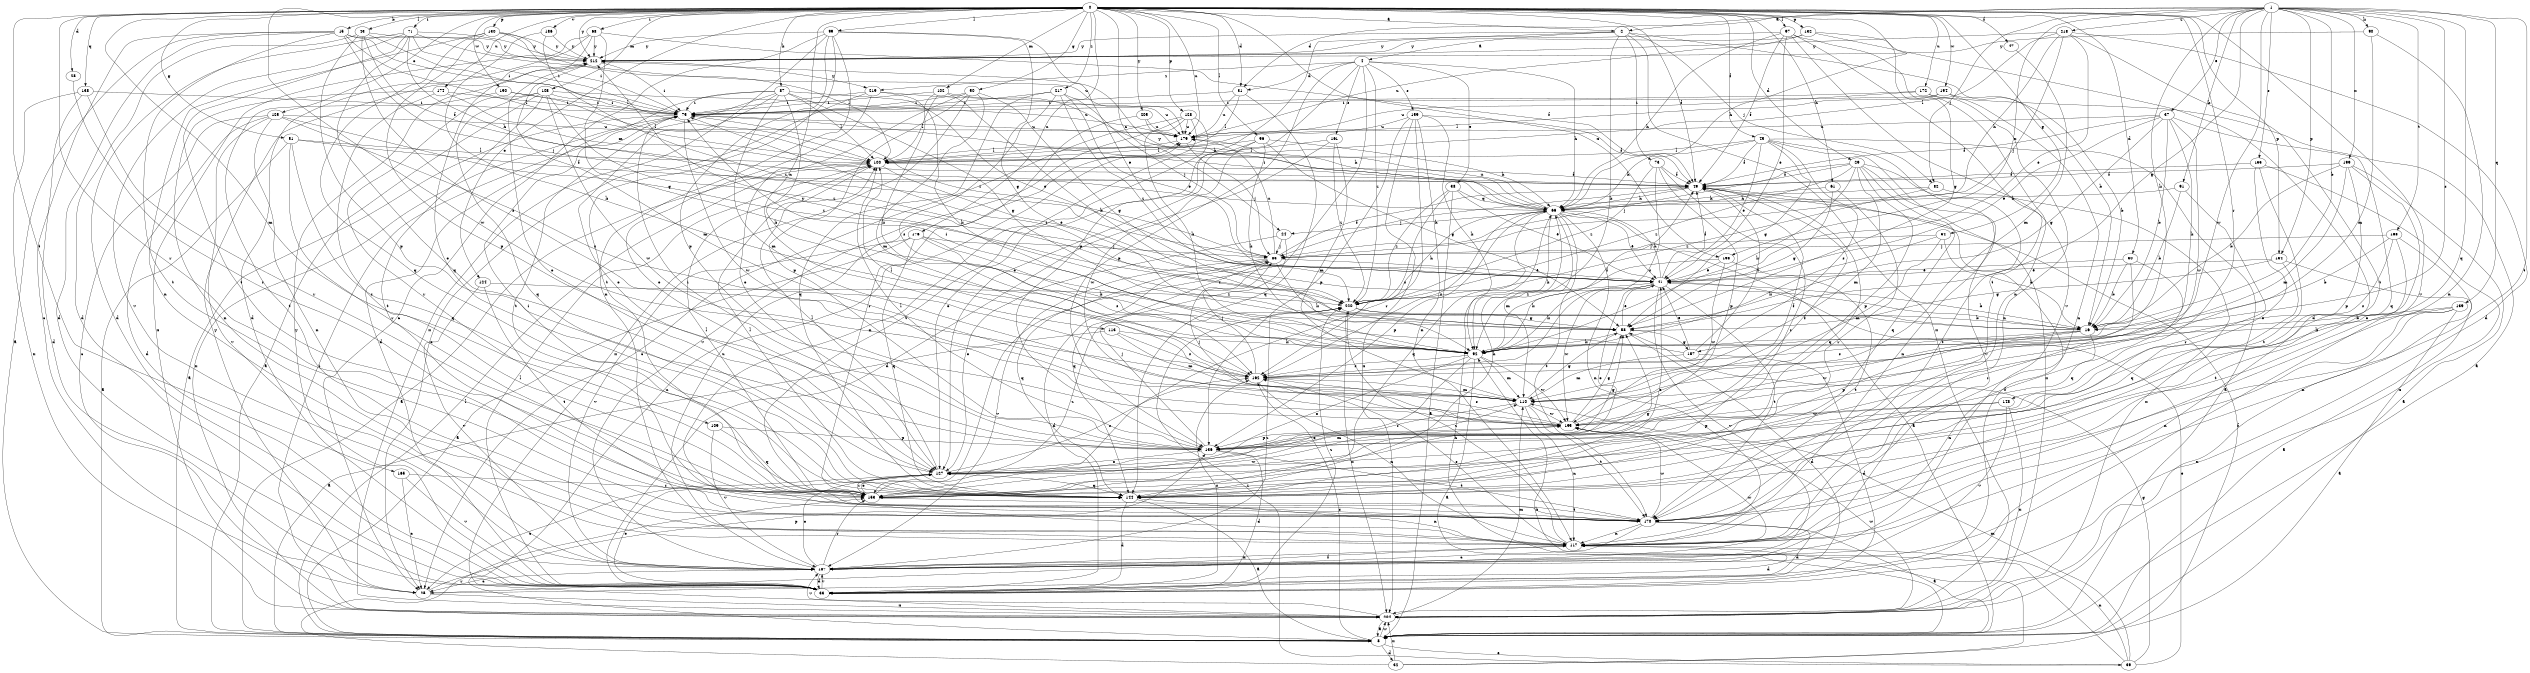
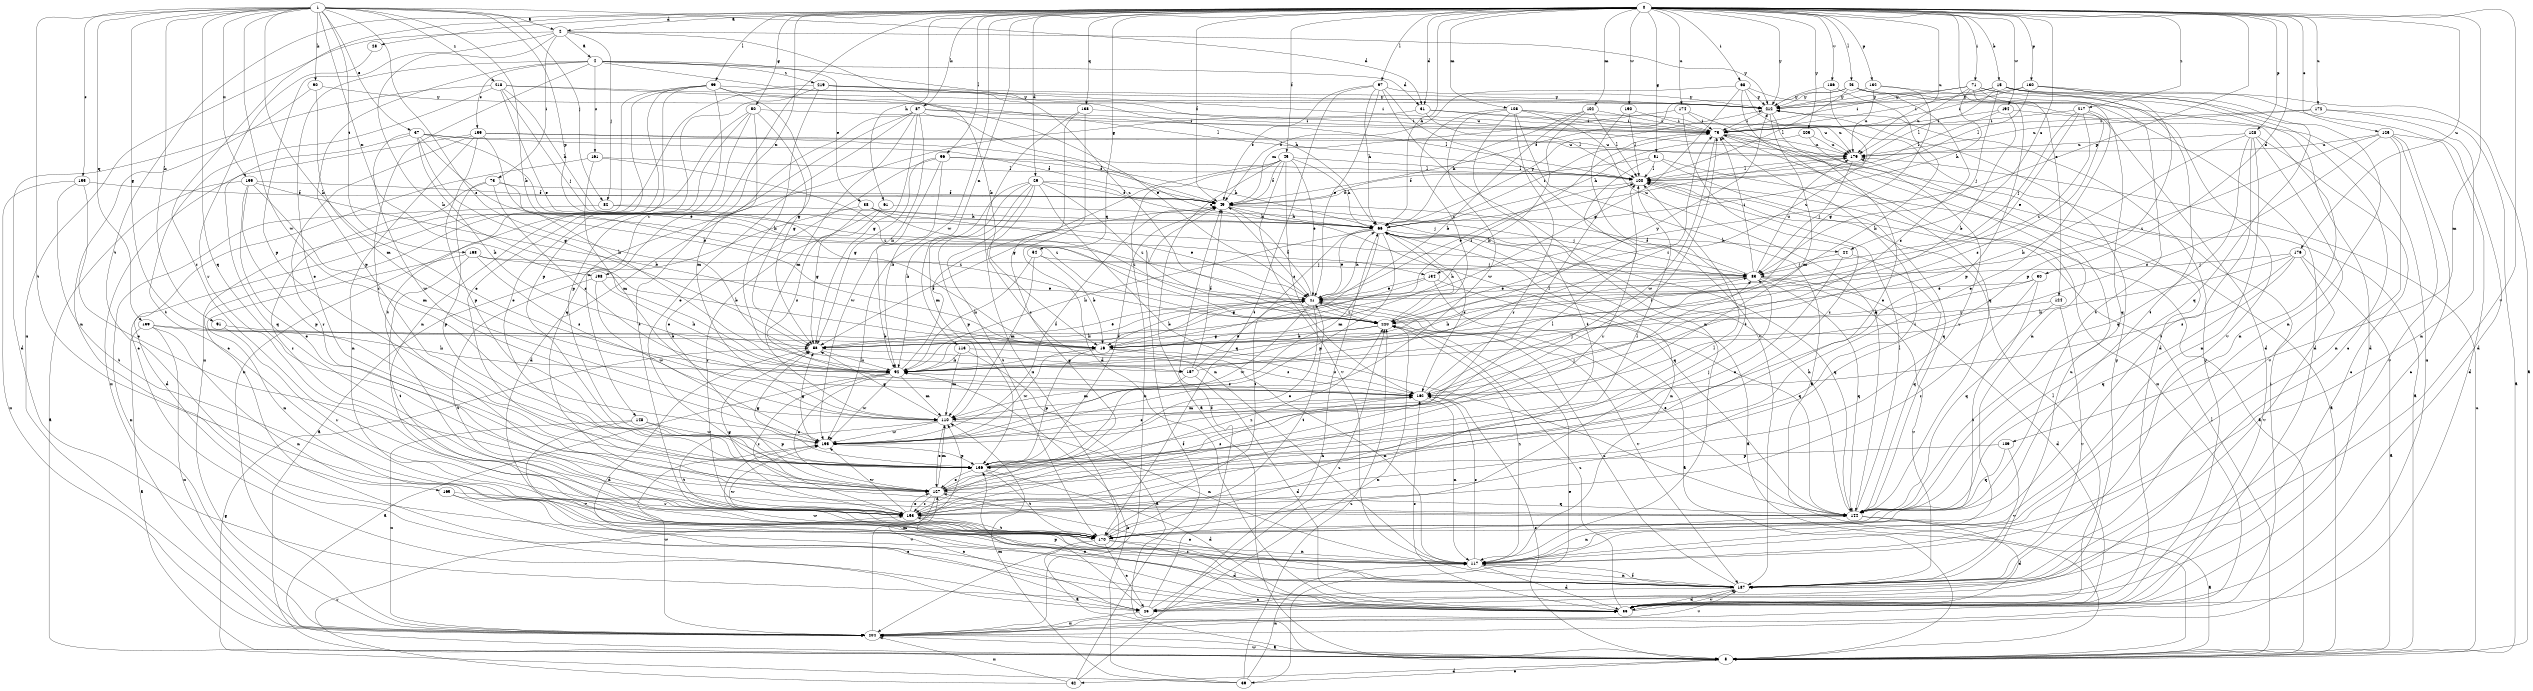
node "47": removed
edge "212" -> "219": reversed
edge "91" -> "66": removed, label "h"
edge "128" -> "144": added, label "q"
edge "41" -> "170": reversed
edge "25" -> "220": added, label "z"
